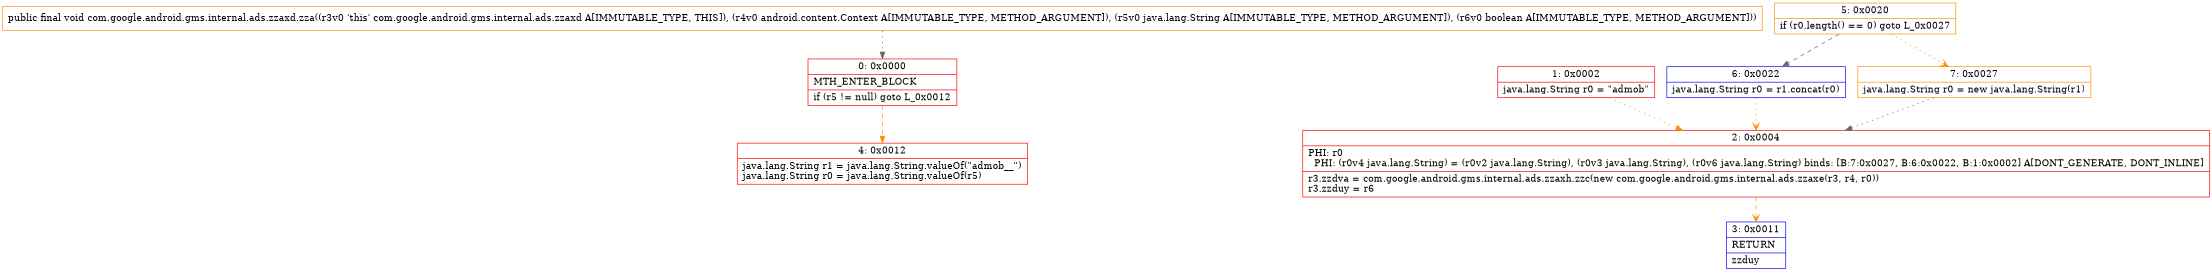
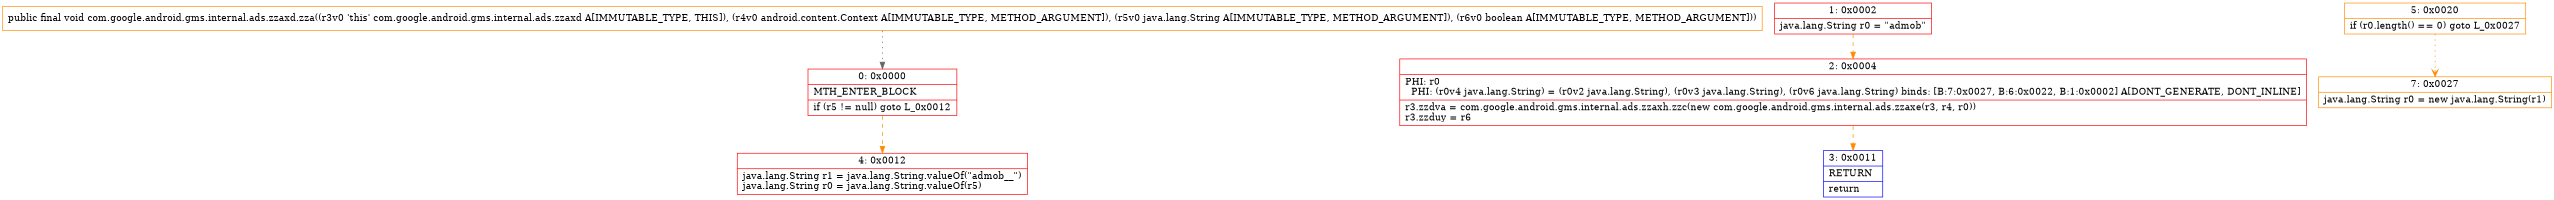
node "6: 0x0022": removed
edge "1: 0x0002" -> "2: 0x0004": style dotted -> dashed
edge "7: 0x0027" -> "2: 0x0004": removed
edge "2: 0x0004" -> "3: 0x0011": arrowhead vee -> normal
node "3: 0x0011": text "zzduy" -> "return"
